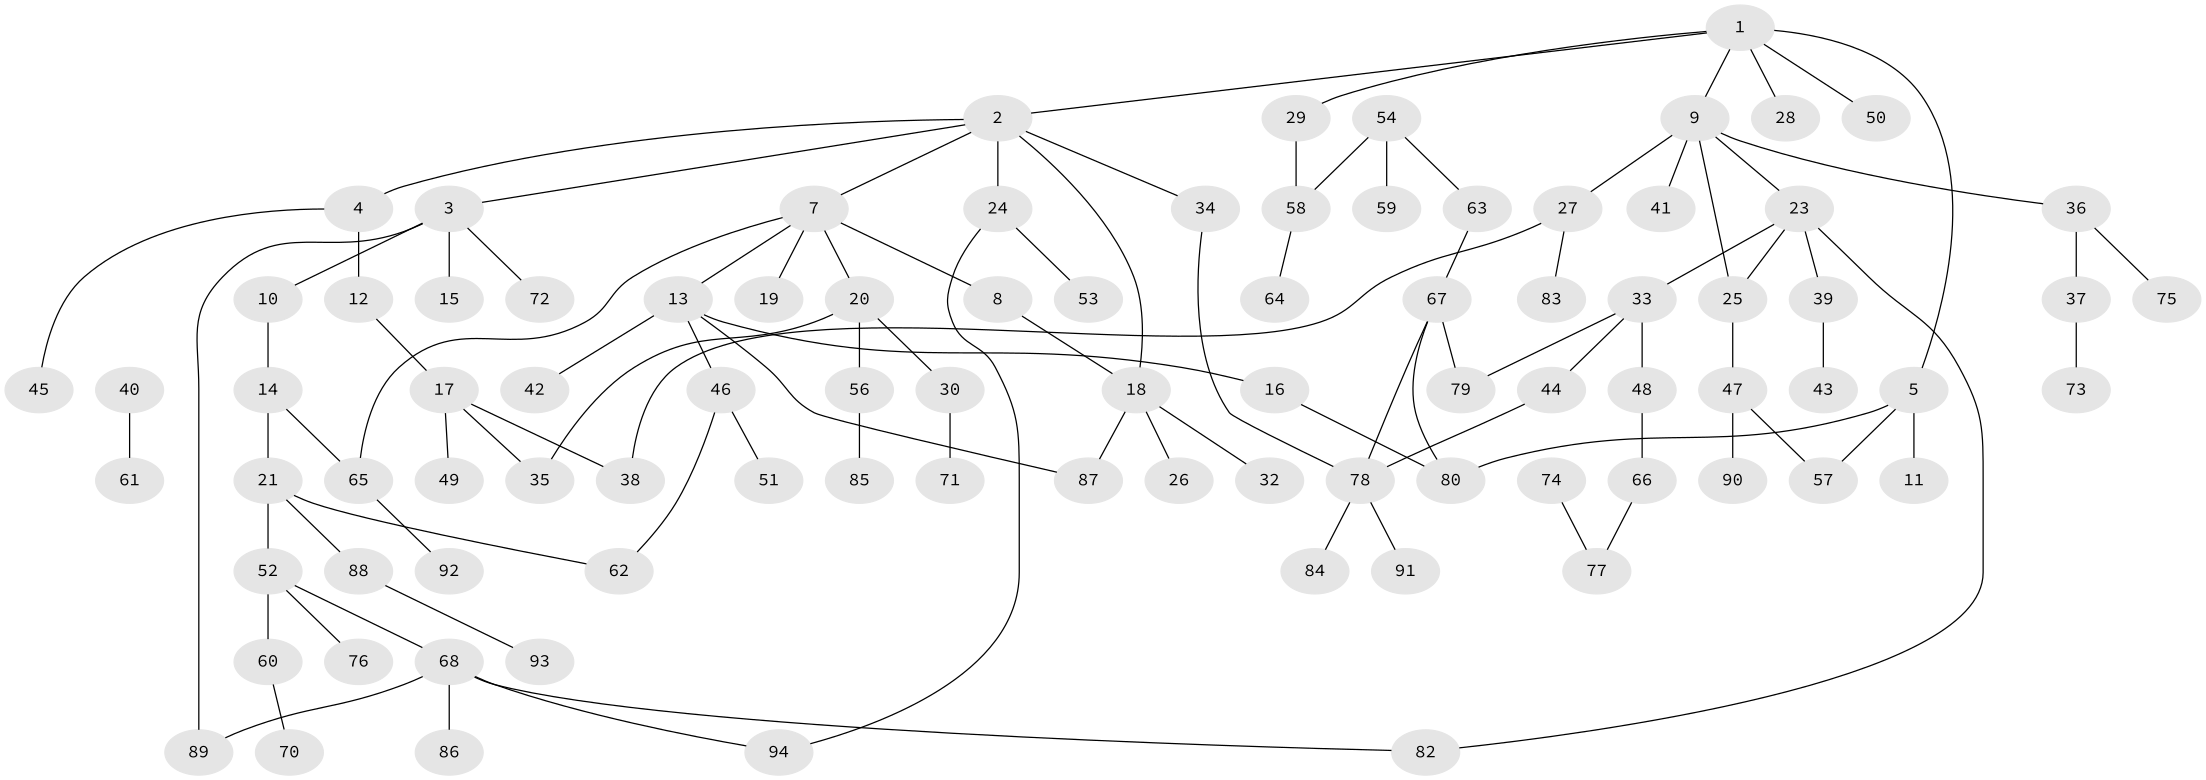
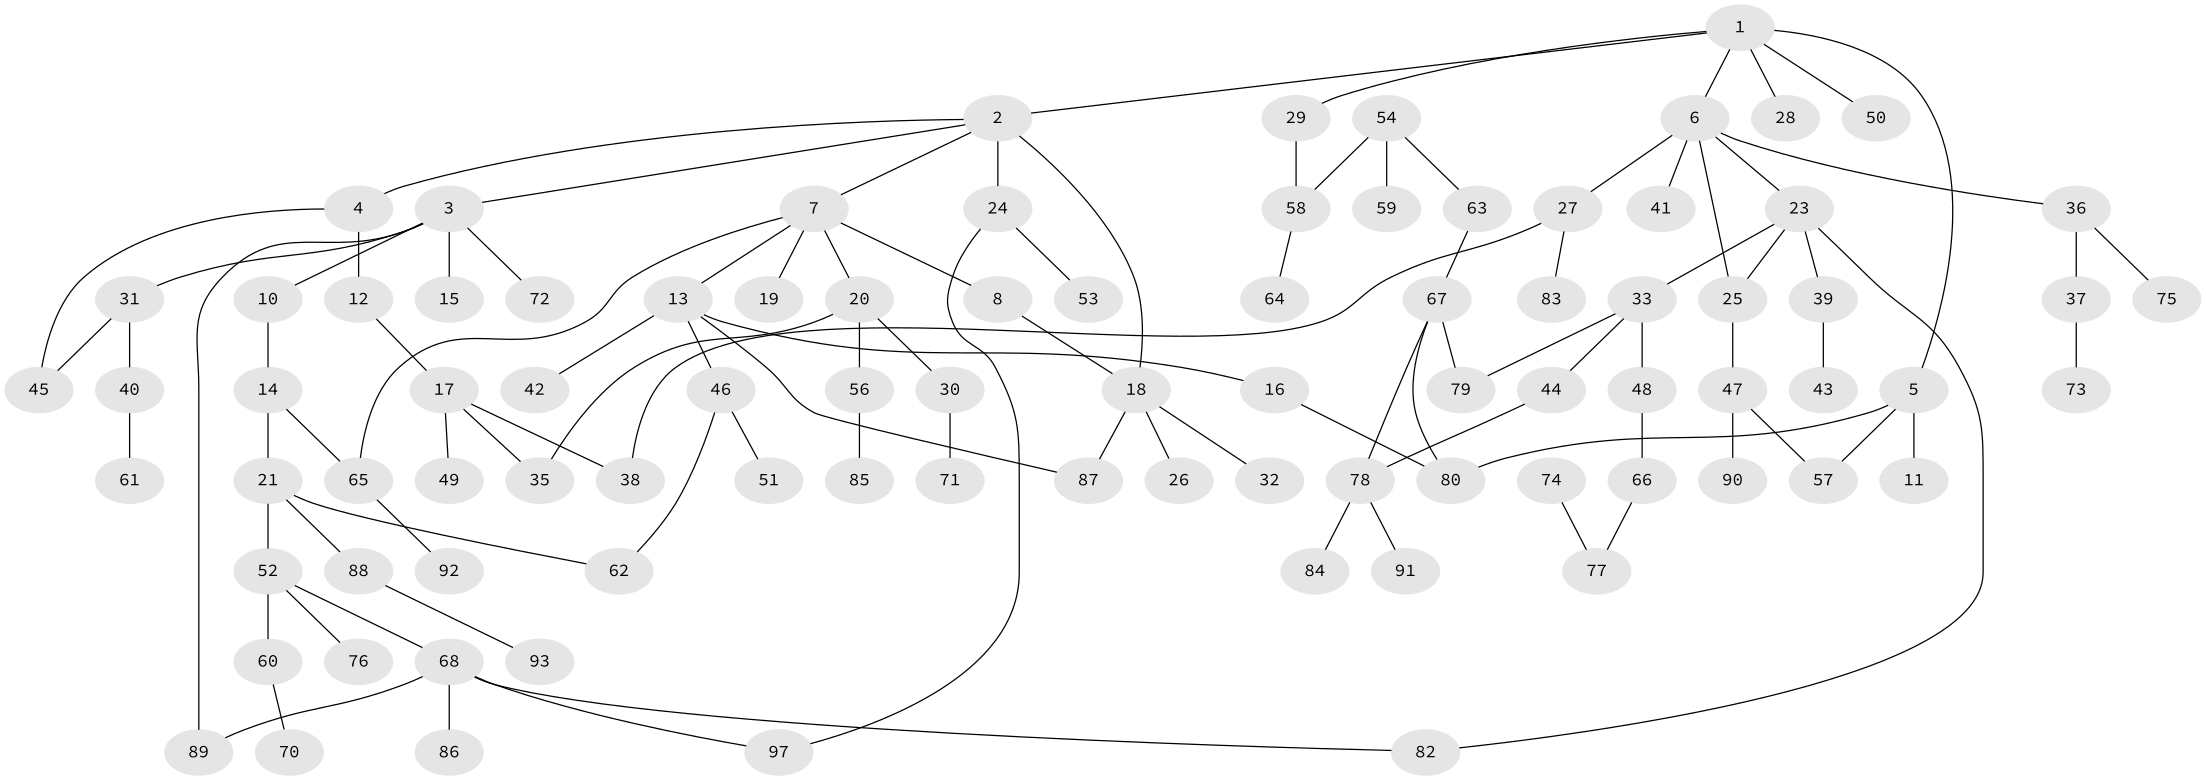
node "9": label "9" -> "6"
node "34": removed
node "31": added
node "94": label "94" -> "97"
